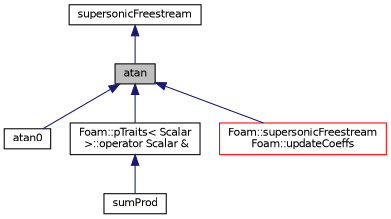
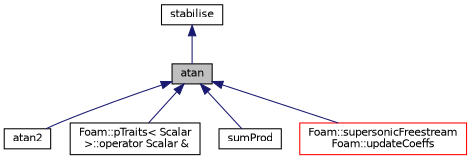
node "supersonicFreestream": label "supersonicFreestream" -> "stabilise"
node "atan0": label "atan0" -> "atan2"
edge "sumProd" -> "Foam::pTraits< Scalar >::operator Scalar &": now "sumProd" -> "atan"
